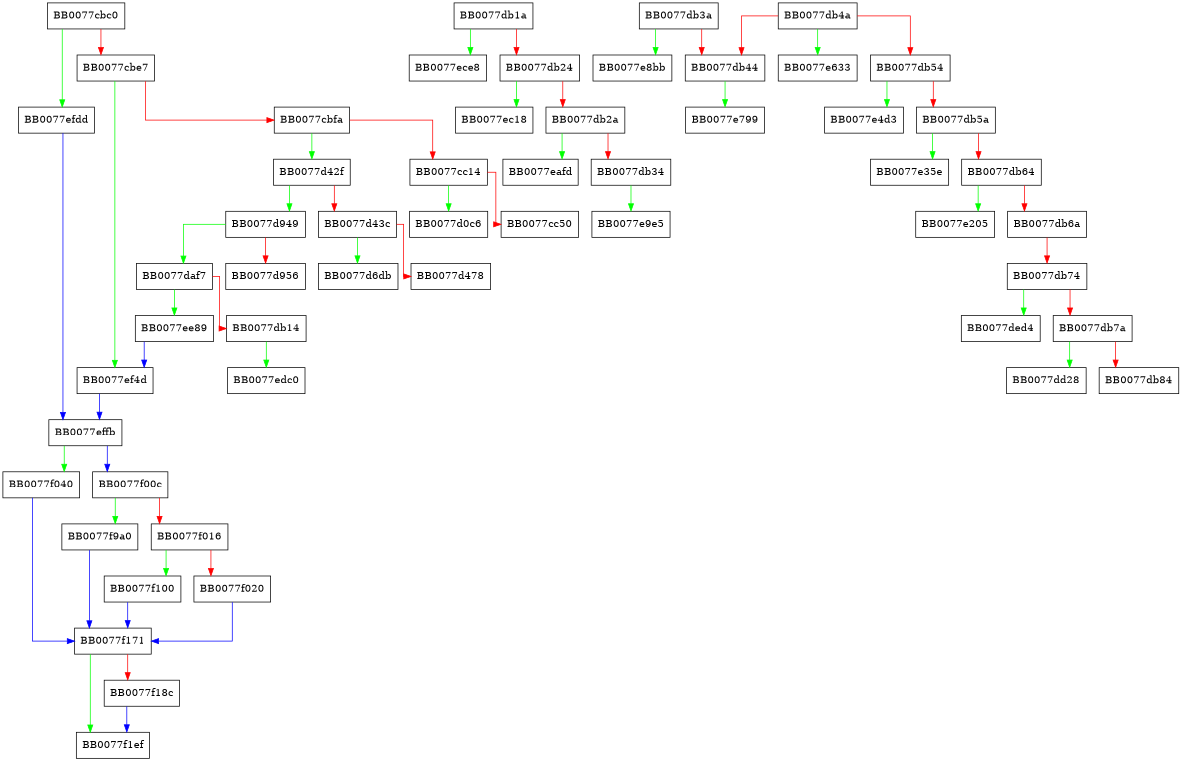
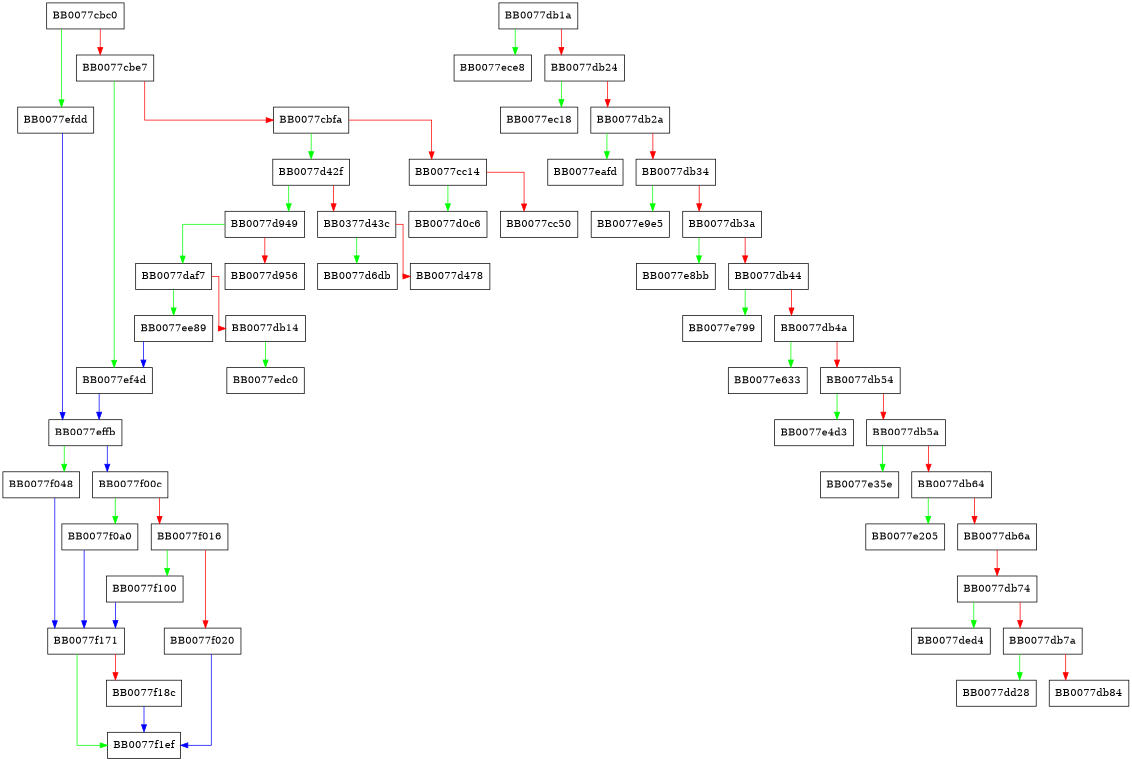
edge "BB0077db4a" -> "BB0077db44": reversed
edge "BB0077db34" -> "BB0077db3a": added
node "BB0077d43c": label "BB0077d43c" -> "BB0377d43c"
node "BB0077f040": label "BB0077f040" -> "BB0077f048"
node "BB0077f9a0": label "BB0077f9a0" -> "BB0077f0a0"
edge "BB0077f020" -> "BB0077f171": now "BB0077f020" -> "BB0077f1ef"
